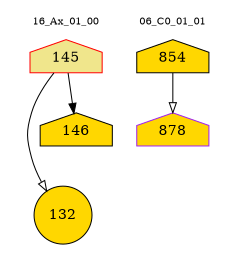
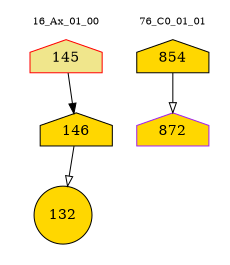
cluster "06_C0_01_01": label "06_C0_01_01" -> "76_C0_01_01"
edge "145" -> "132": now "146" -> "132"
node "878": label "878" -> "872"
